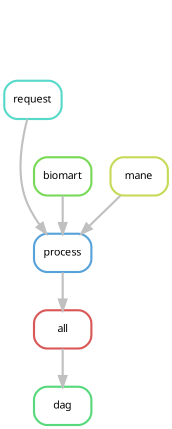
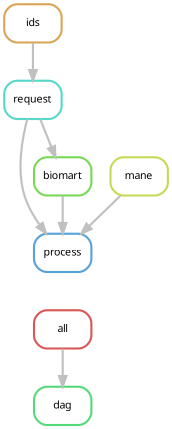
node "ids": added
edge "request" -> "biomart": added
edge "process" -> "all": removed
